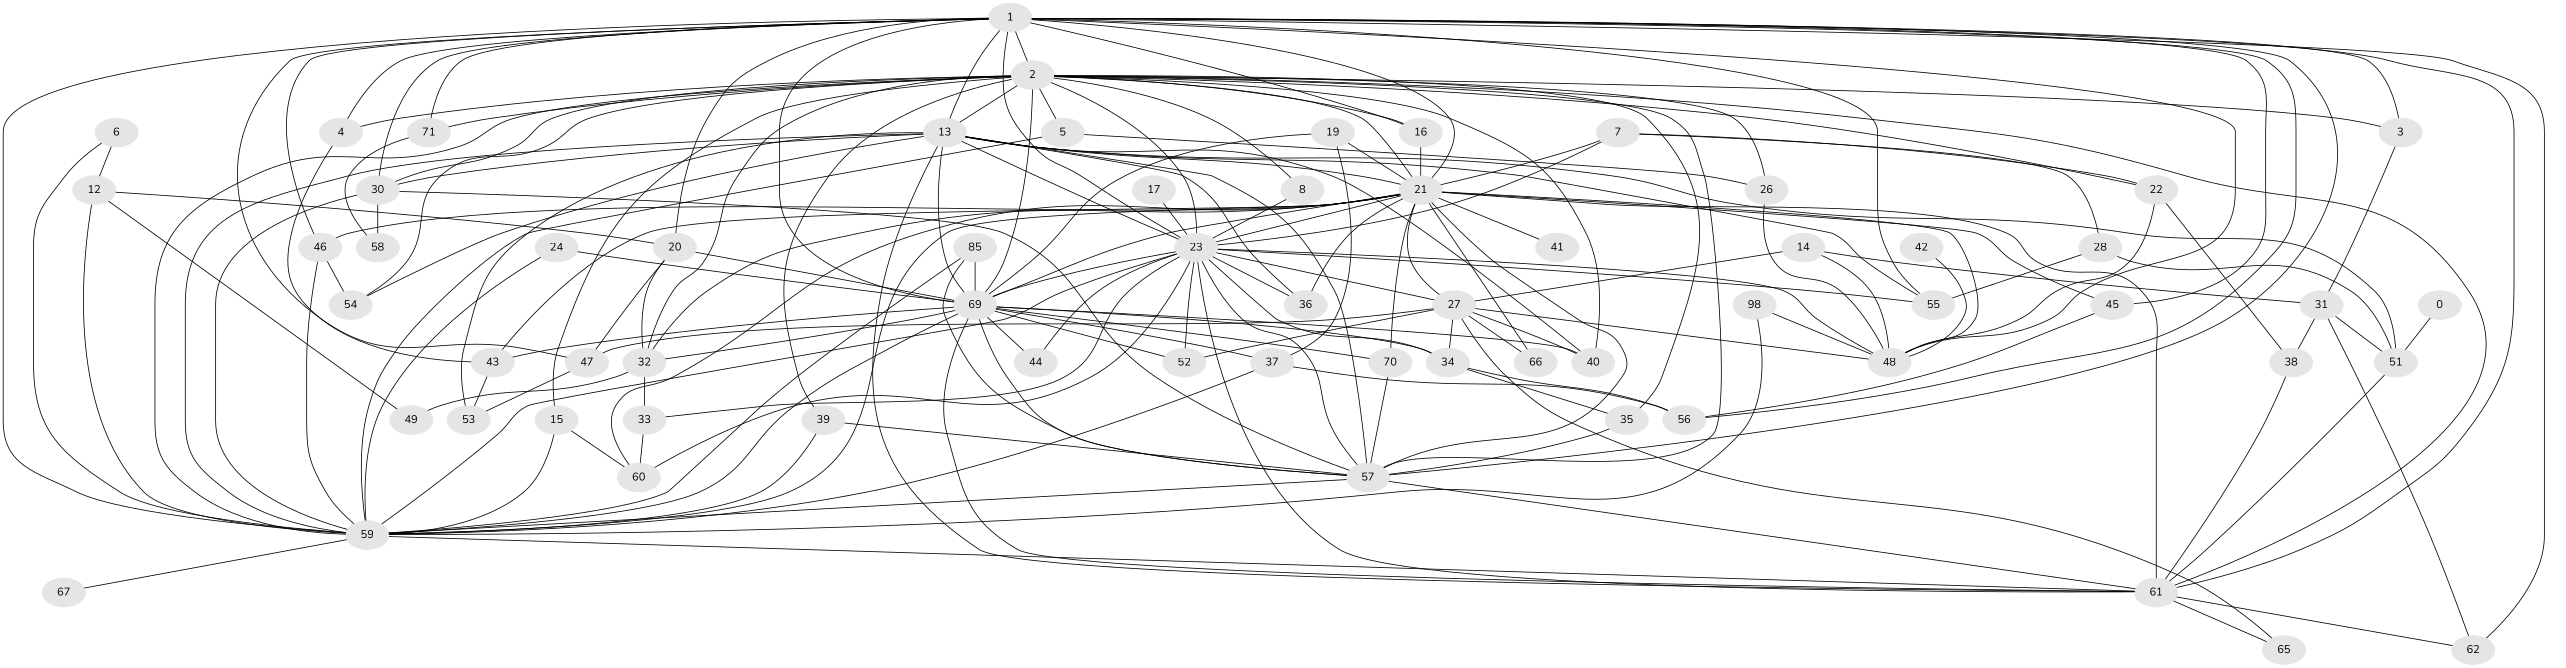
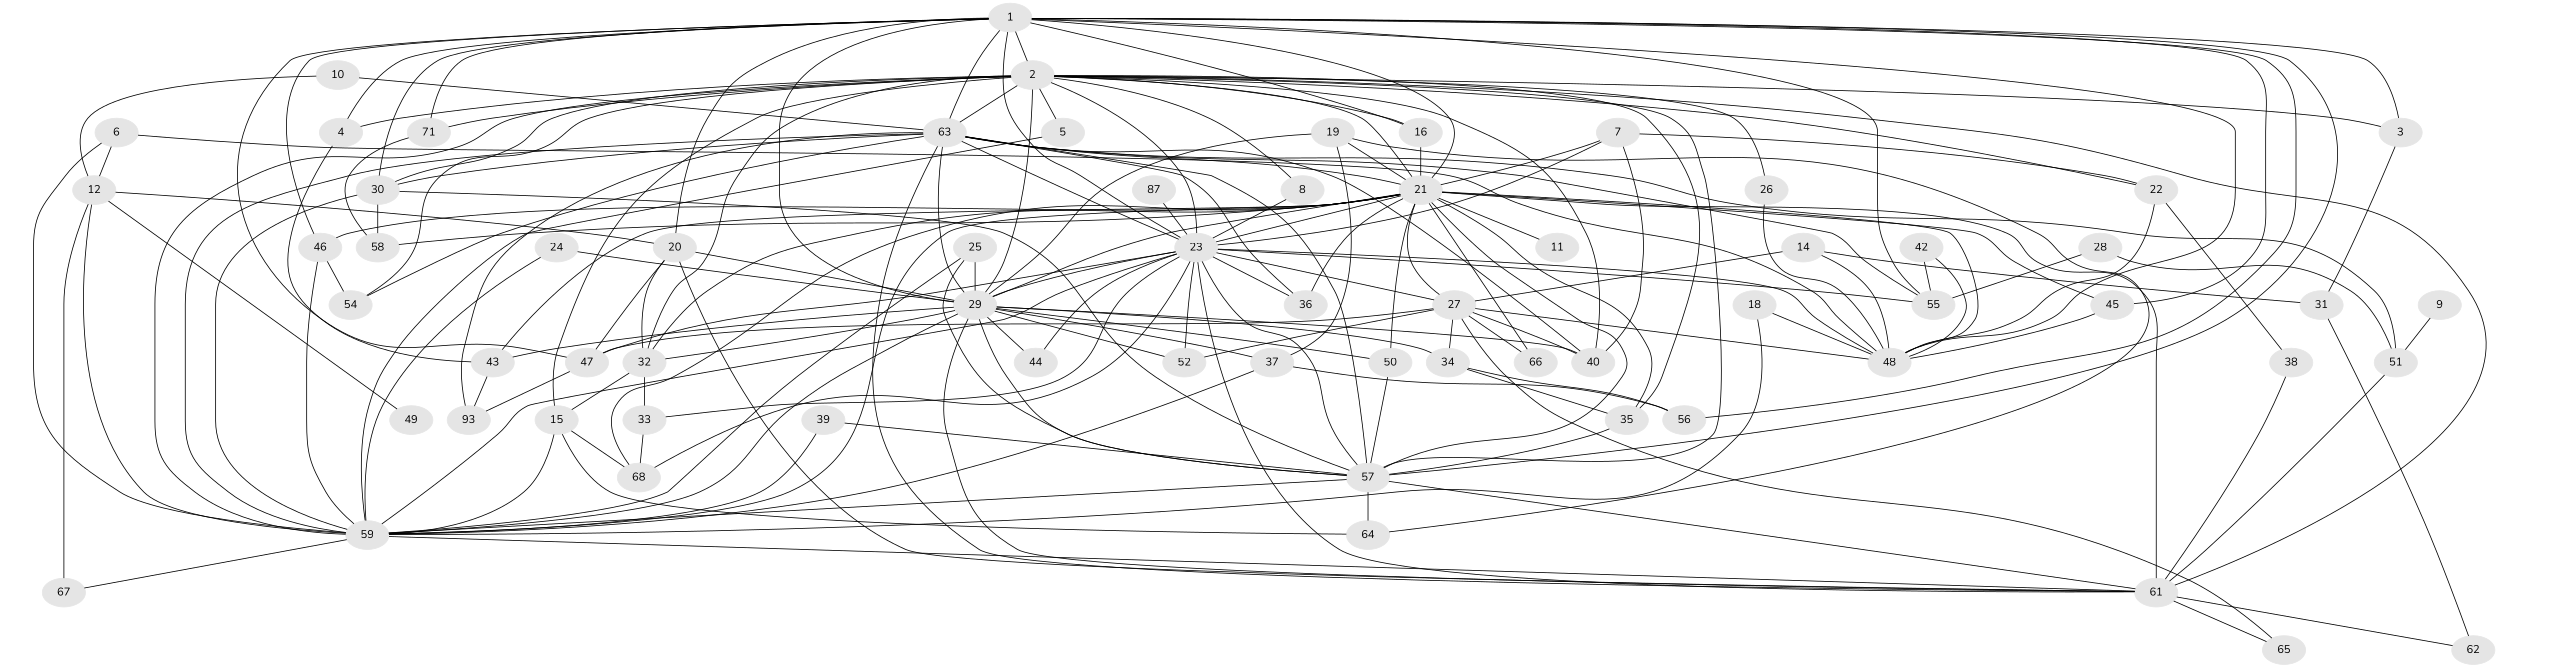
edge "1" -- "62": removed
edge "1" -- "61": now "20" -- "61"
edge "1" -- "59": removed
node "10": added
node "13": label "13" -> "63"
edge "7" -- "28": now "7" -- "40"
edge "5" -- "26": removed
edge "6" -- "48": added
node "17": label "17" -> "87"
edge "2" -- "39": removed
edge "21" -- "58": added
node "85": label "85" -> "25"
node "41": label "41" -> "11"
edge "42" -- "55": added
edge "21" -- "35": added
node "69": label "69" -> "29"
node "98": label "98" -> "18"
node "0": label "0" -> "9"
edge "23" -- "34": now "23" -- "47"
edge "31" -- "38": removed
edge "31" -- "51": removed
node "70": label "70" -> "50"
edge "45" -- "56": now "45" -- "48"
edge "12" -- "67": added
edge "32" -- "49": now "32" -- "15"
node "53": label "53" -> "93"
node "60": label "60" -> "68"
node "64": added
